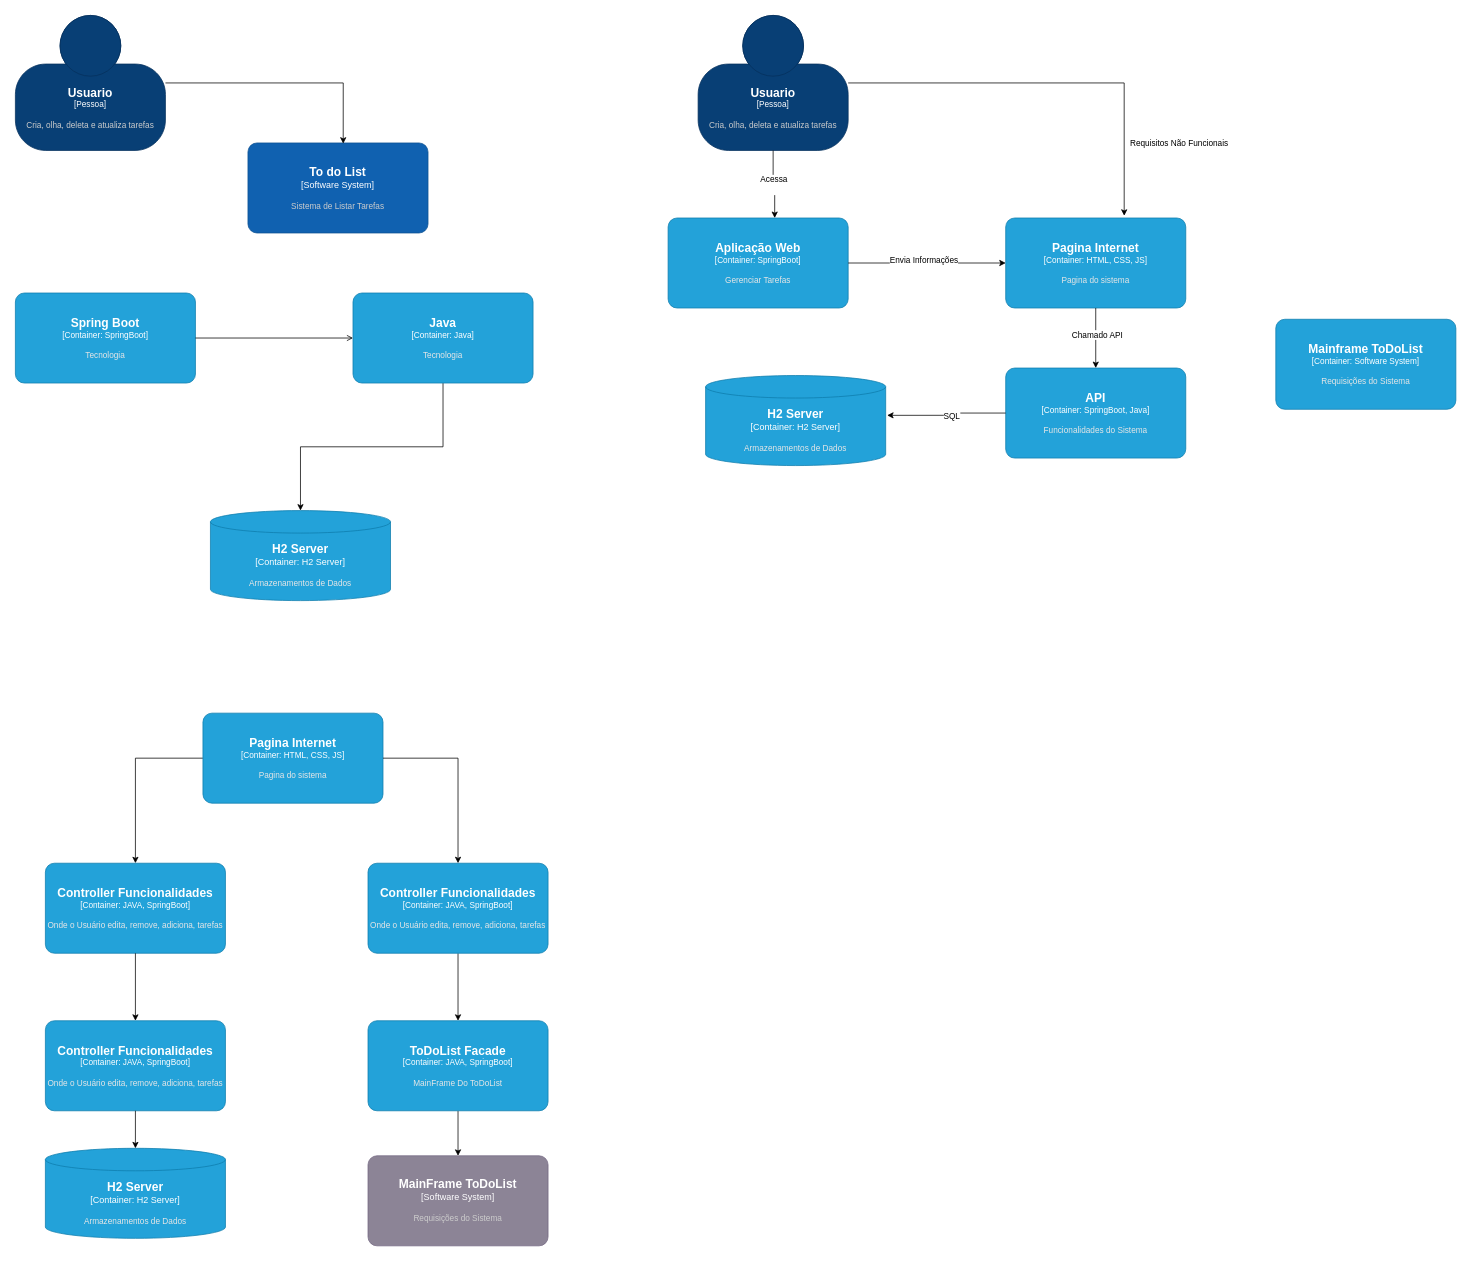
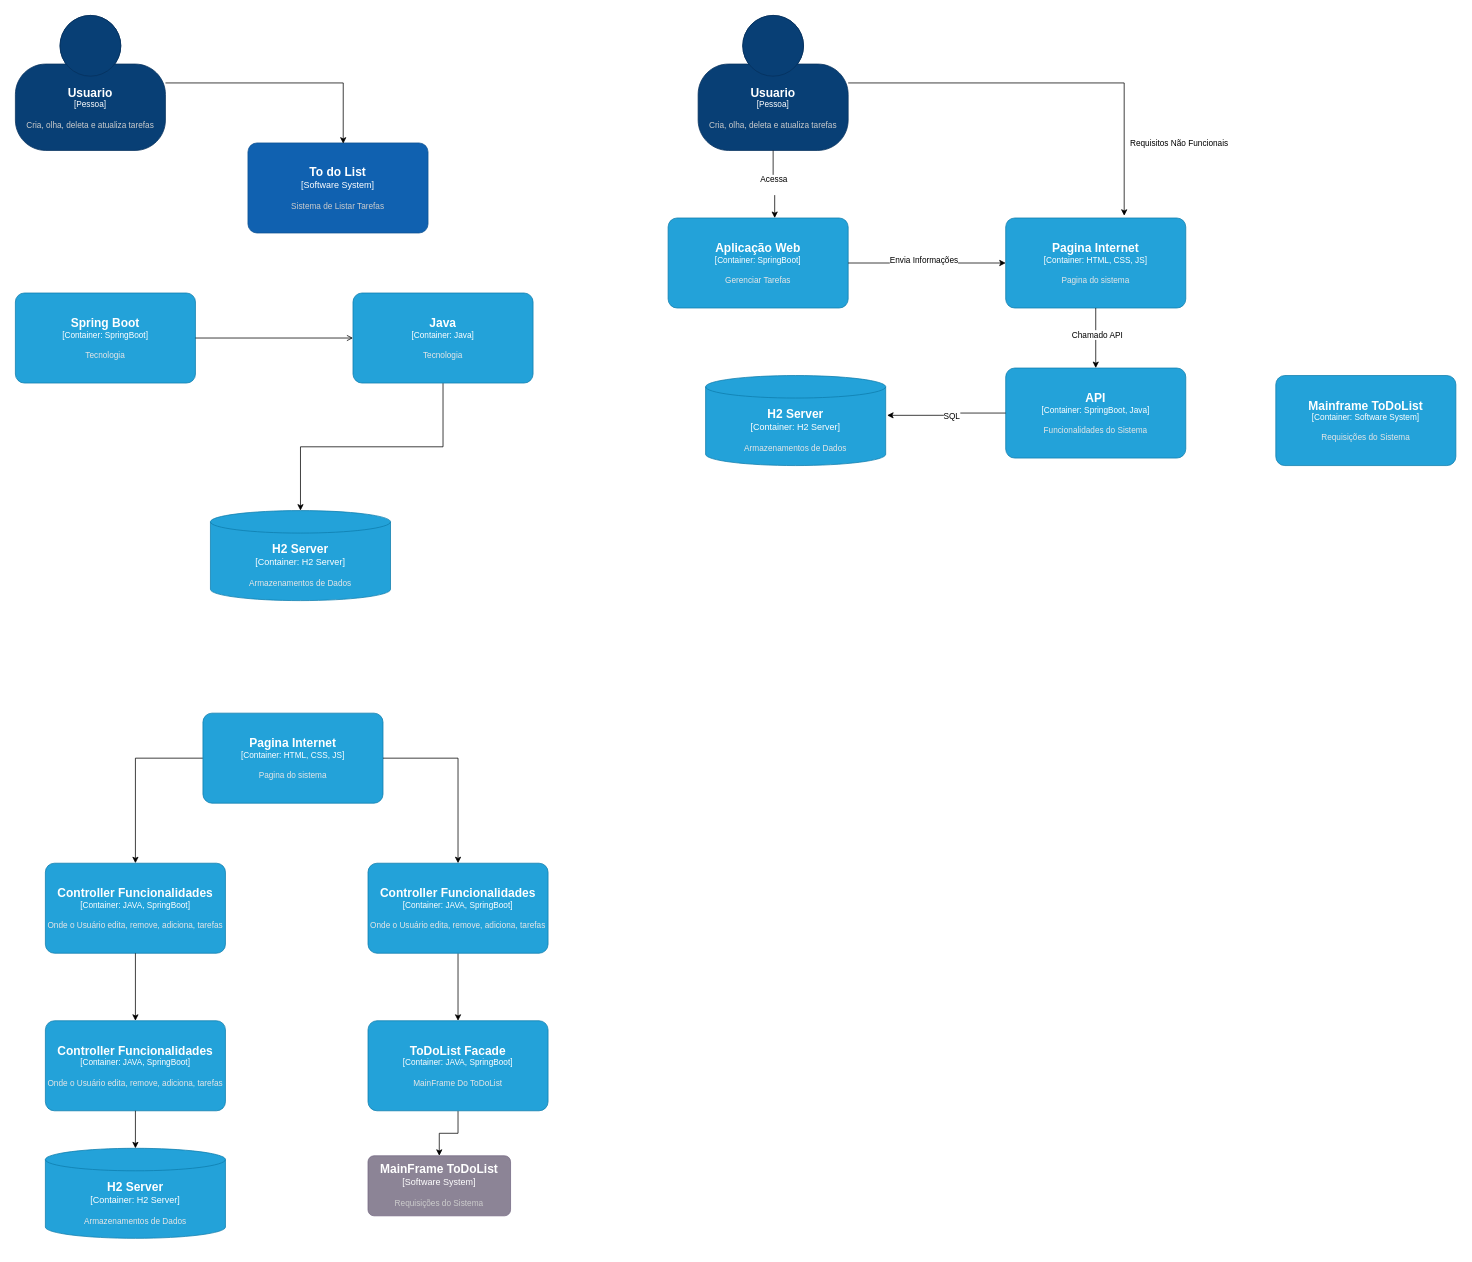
node "Mainframe ToDoList [Container: Software System] Requisições do Sistema": moved (1365, 364) -> (1365, 420)
node "MainFrame ToDoList [Software System] Requisições do Sistema": size 180x90 -> 143x60
